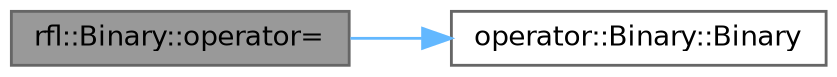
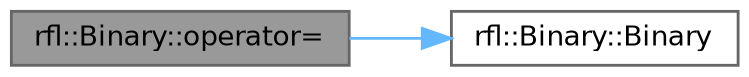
node "operator::Binary::Binary": label "operator::Binary::Binary" -> "rfl::Binary::Binary"
